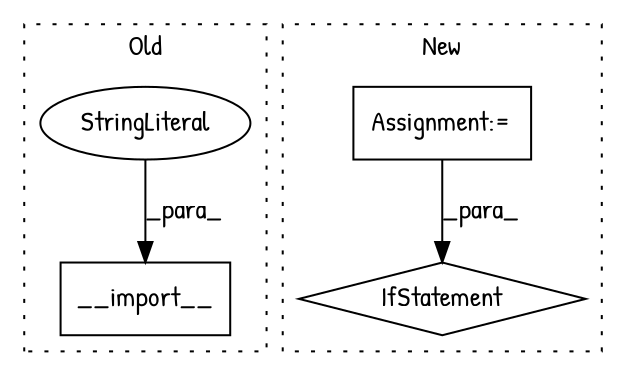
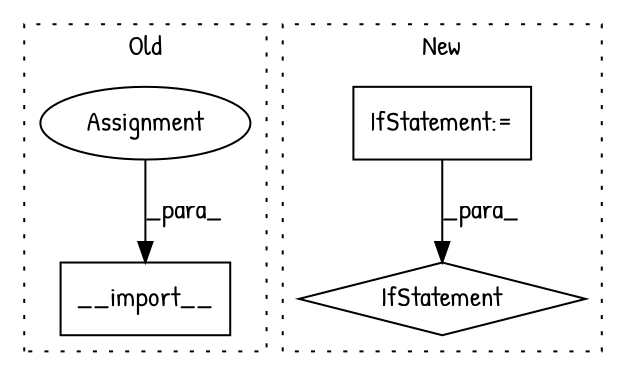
node "StringLiteral": label "StringLiteral" -> "Assignment"
node "Assignment:=": label "Assignment:=" -> "IfStatement:="
